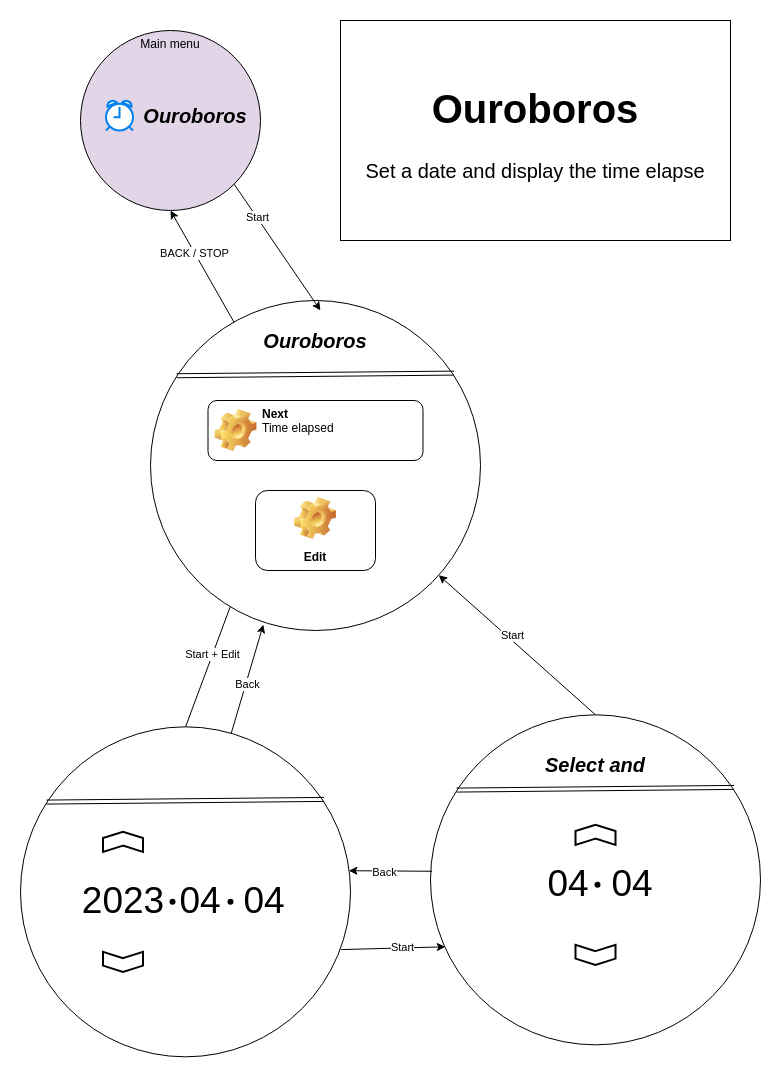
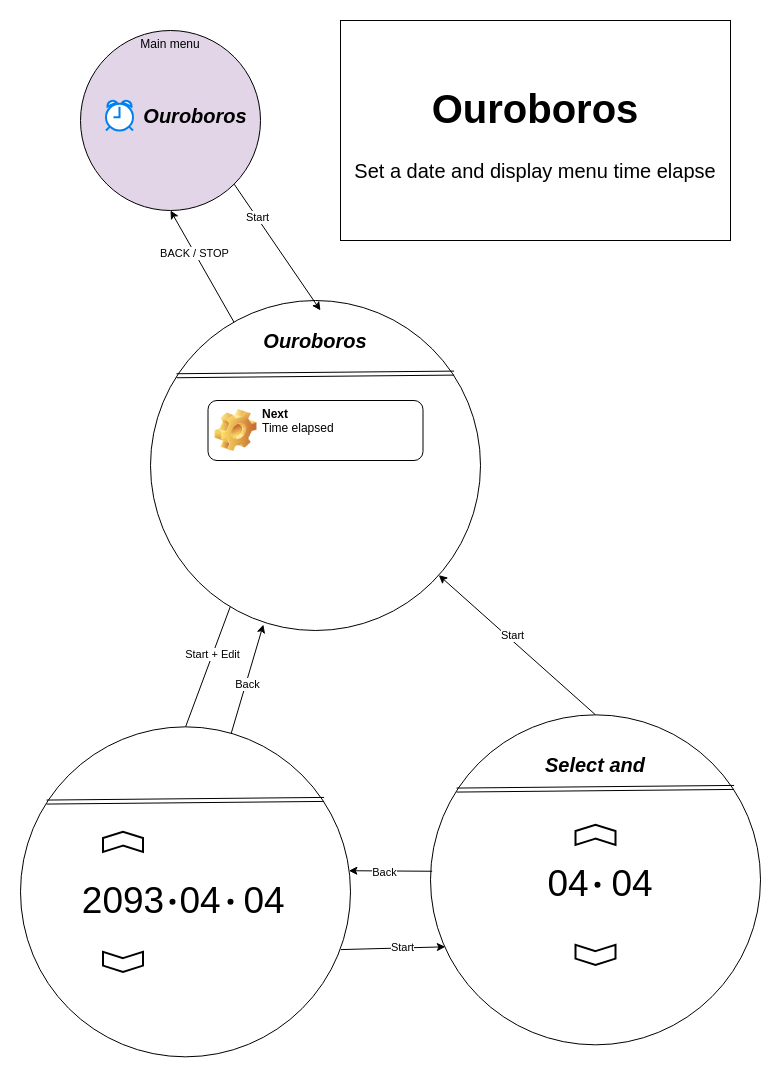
node "Ouroboros Set a date and display the time elapse": label "Ouroboros Set a date and display the time elapse" -> "Ouroboros Set a date and display menu time elapse"
node "Edit": removed
node "2023": label "2023" -> "2093"
